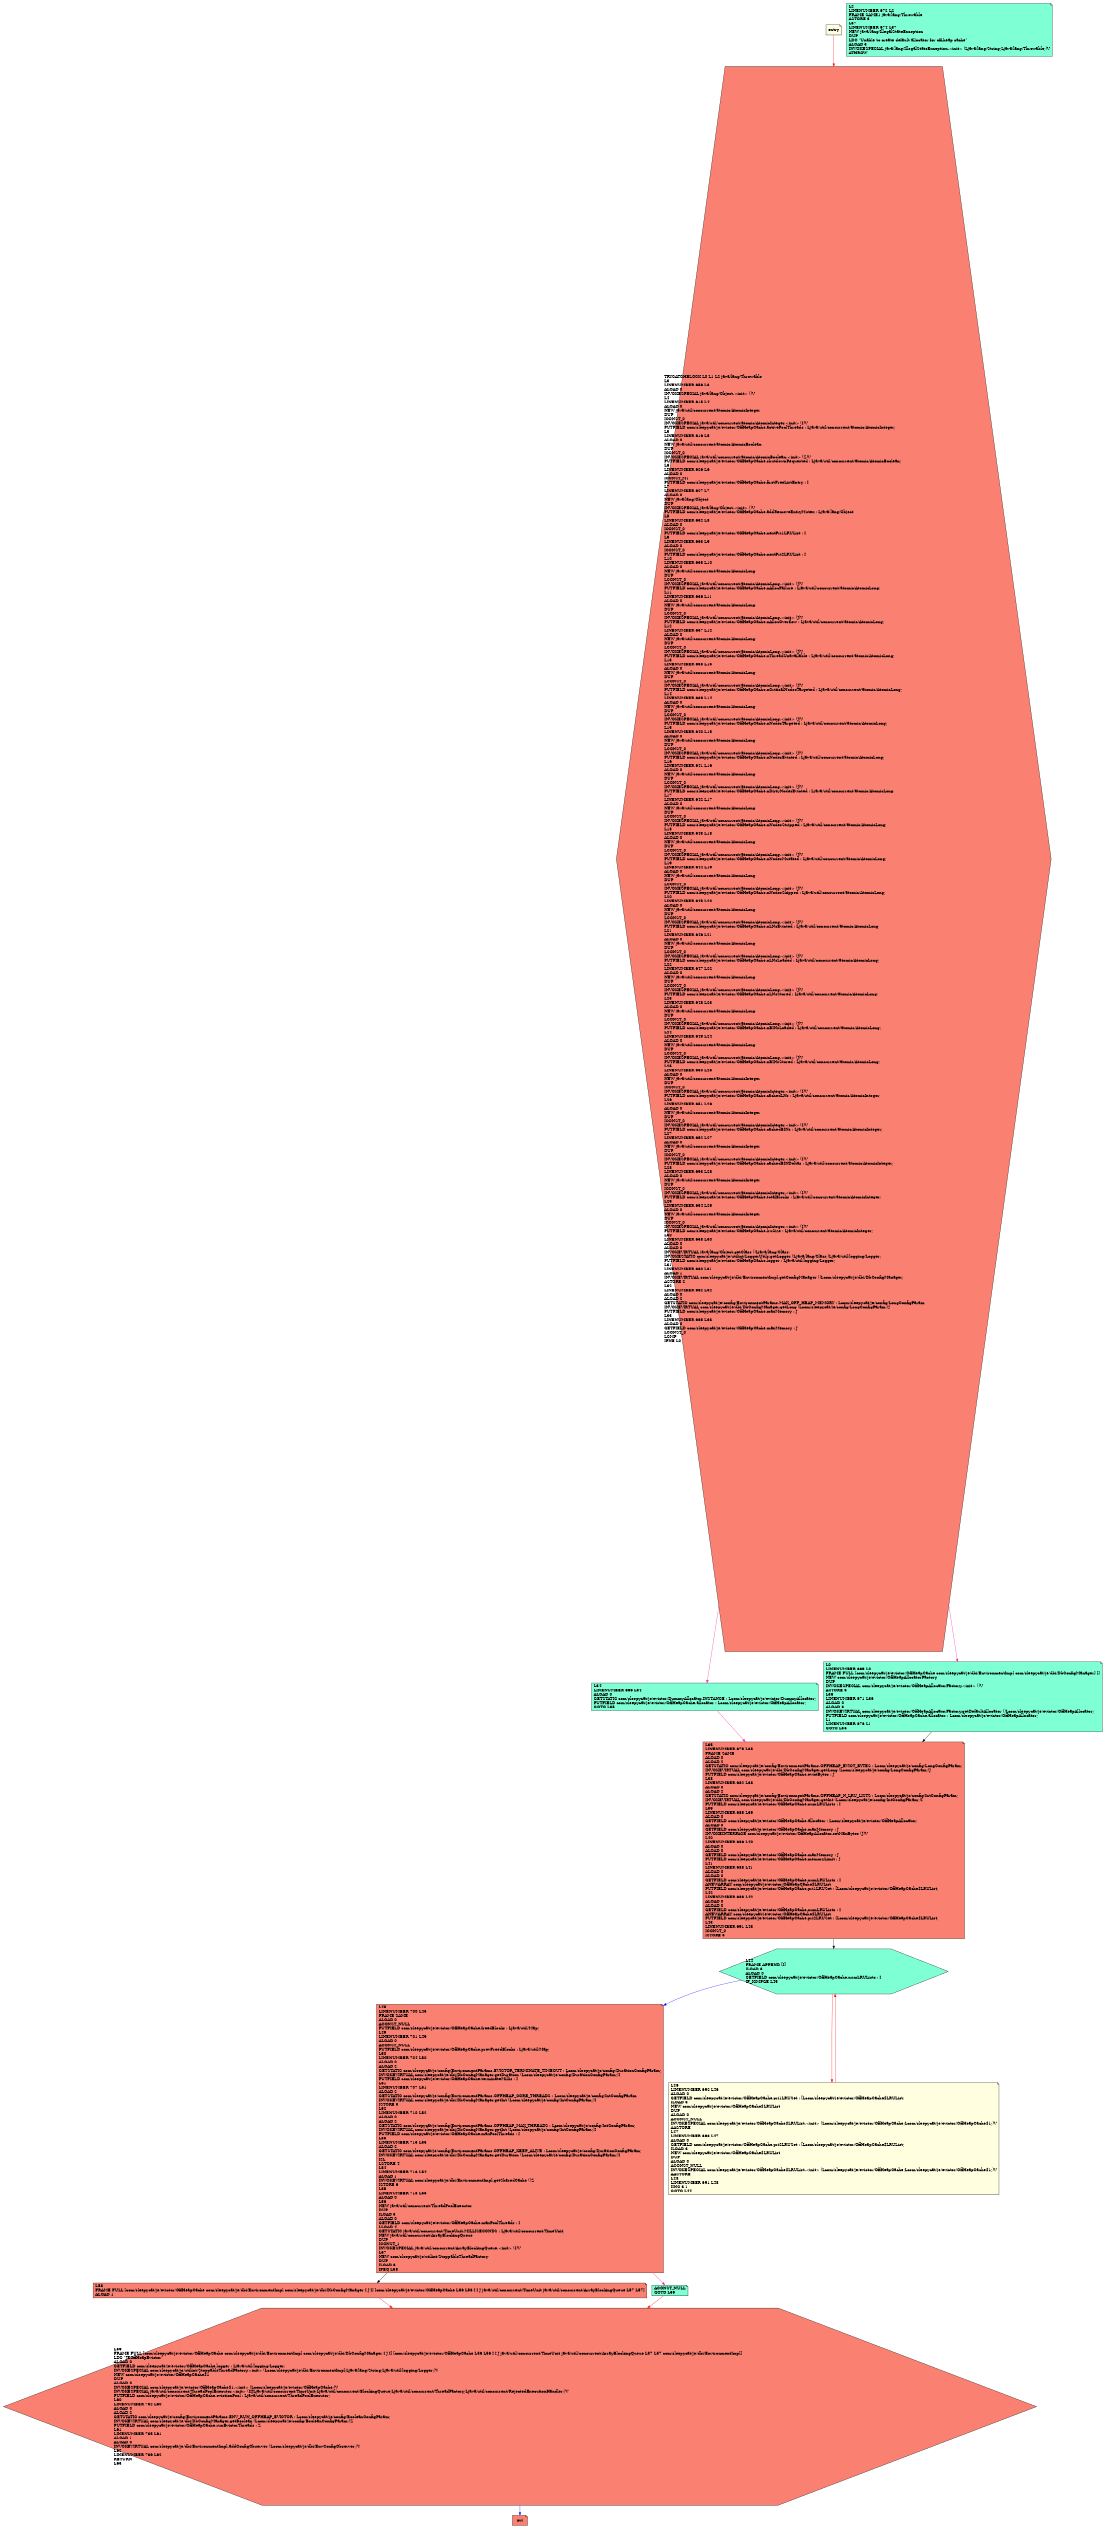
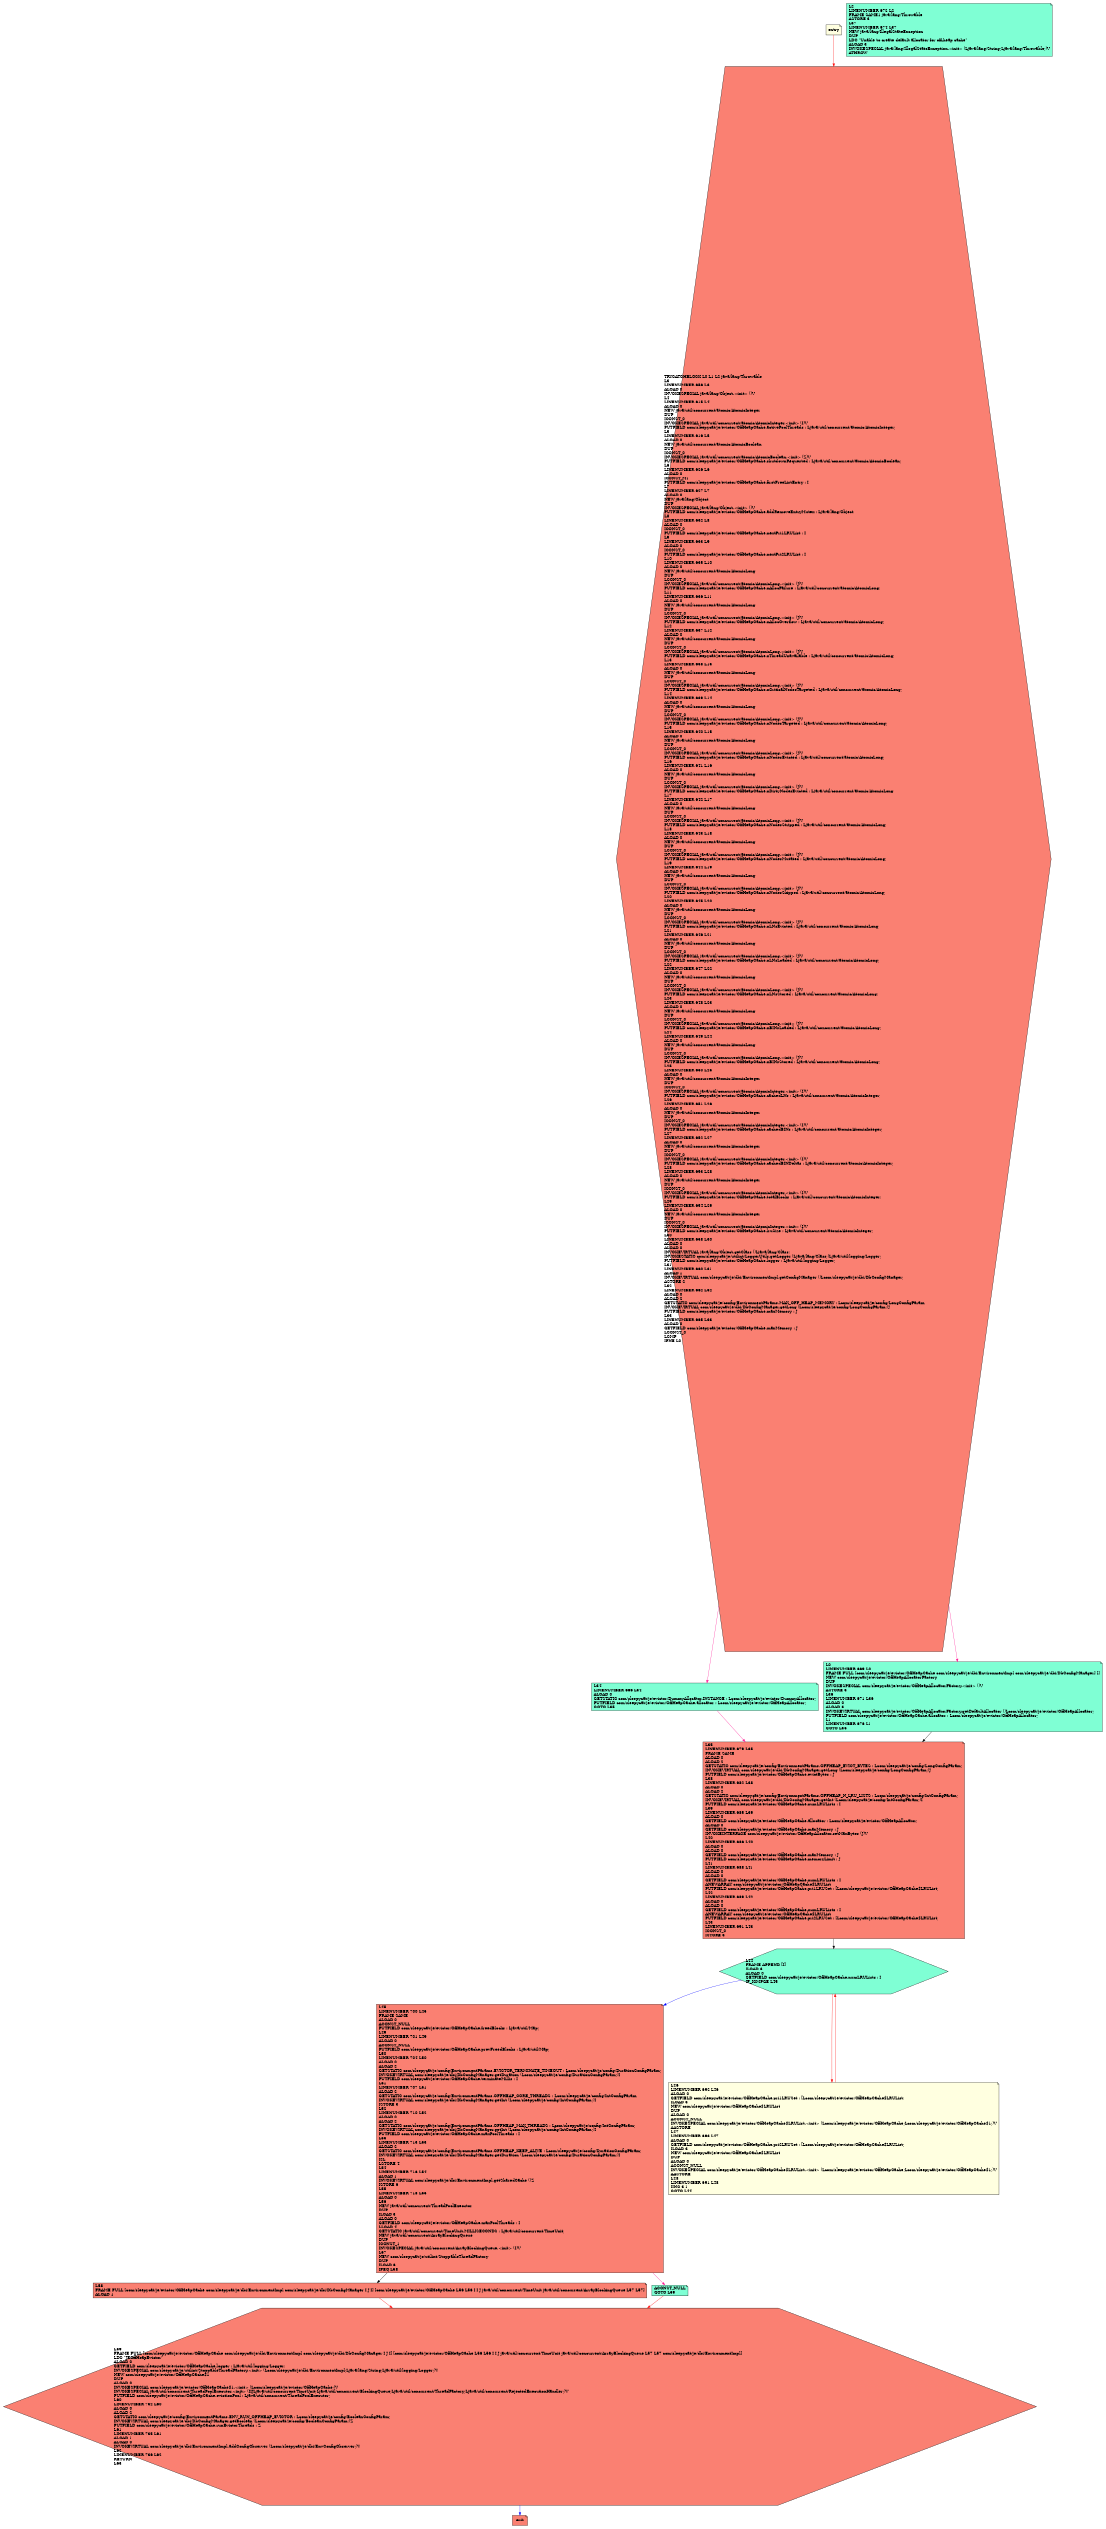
node "pri": label "pri" -> "exit"
